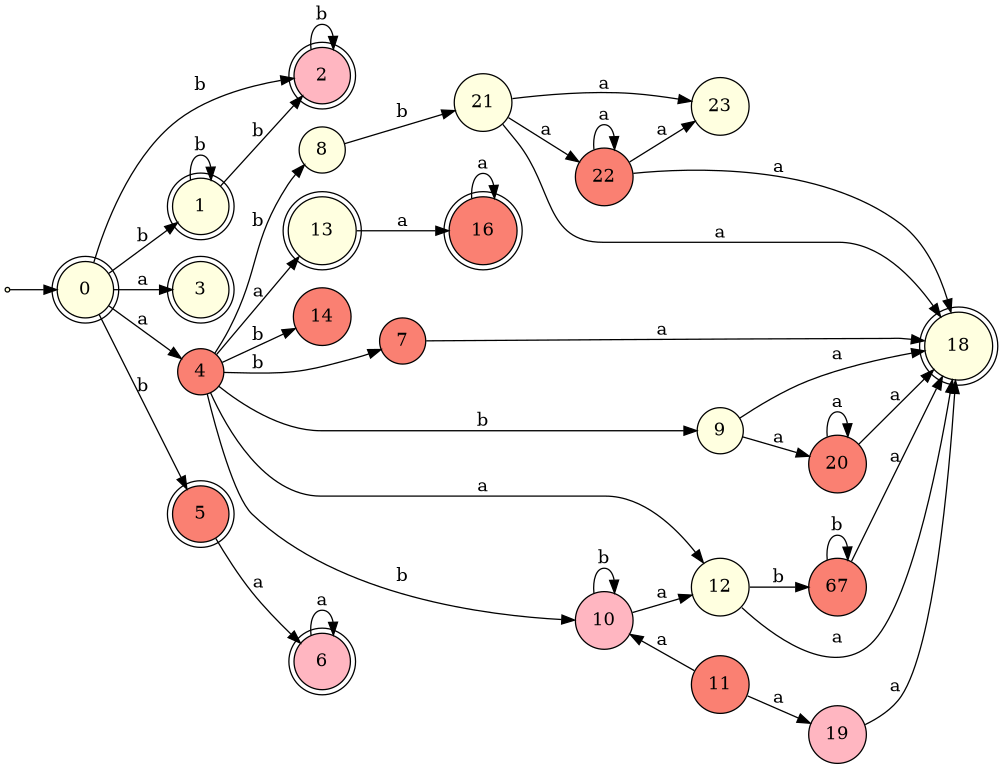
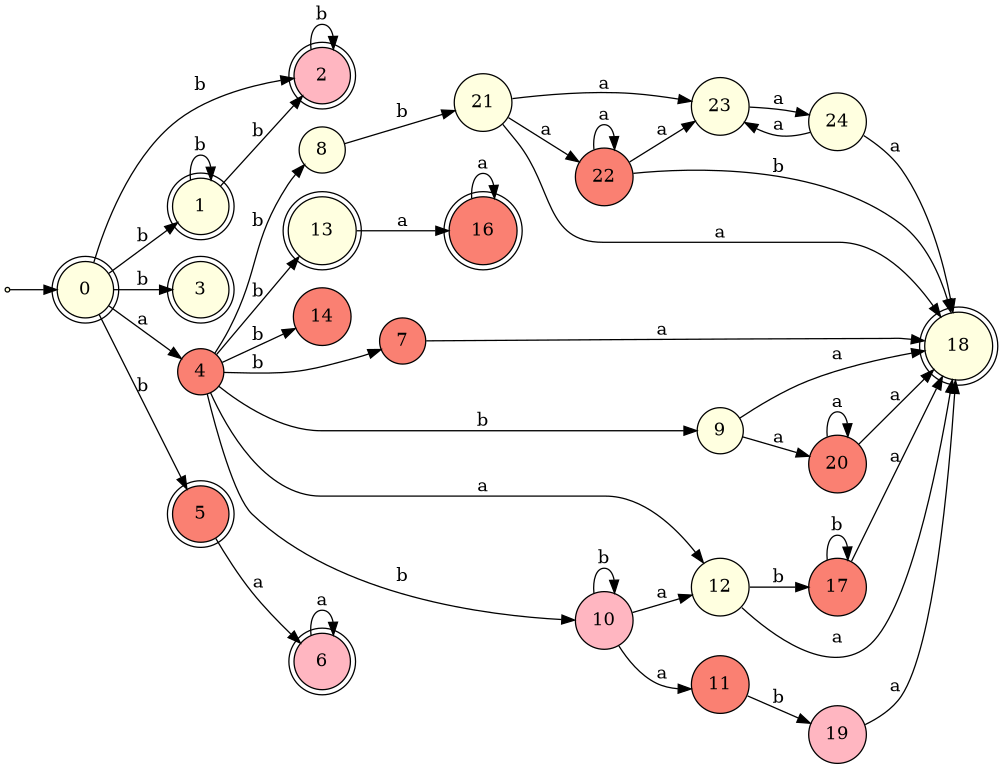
node "24": added
edge "22" -> "18": label "a" -> "b"
edge "0" -> "3": label "a" -> "b"
edge "4" -> "13": label "a" -> "b"
node "67": label "67" -> "17"
edge "11" -> "10": reversed
edge "11" -> "19": label "a" -> "b"
